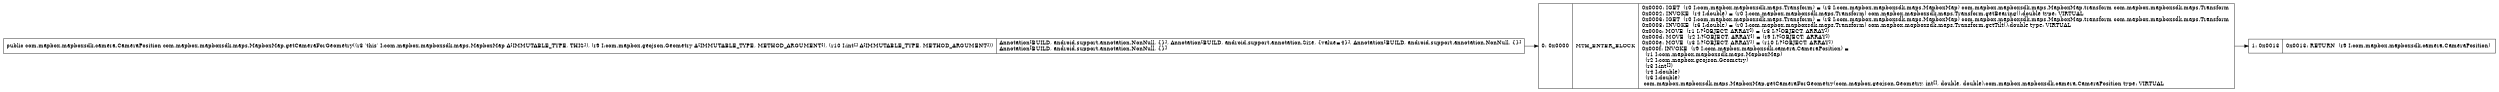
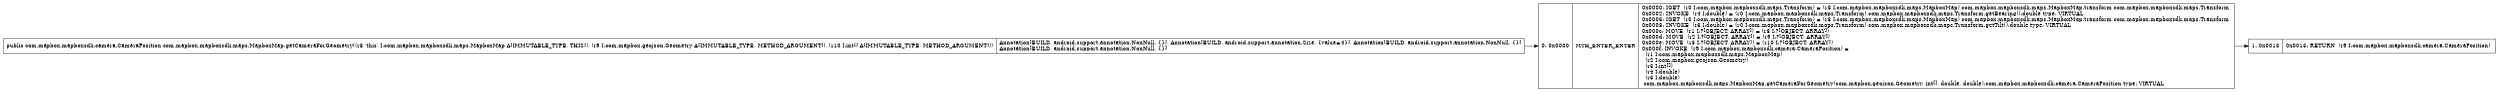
node "0: 0x0000": text "MTH_ENTER_BLOCK" -> "MTH_ENTER_ENTER"
